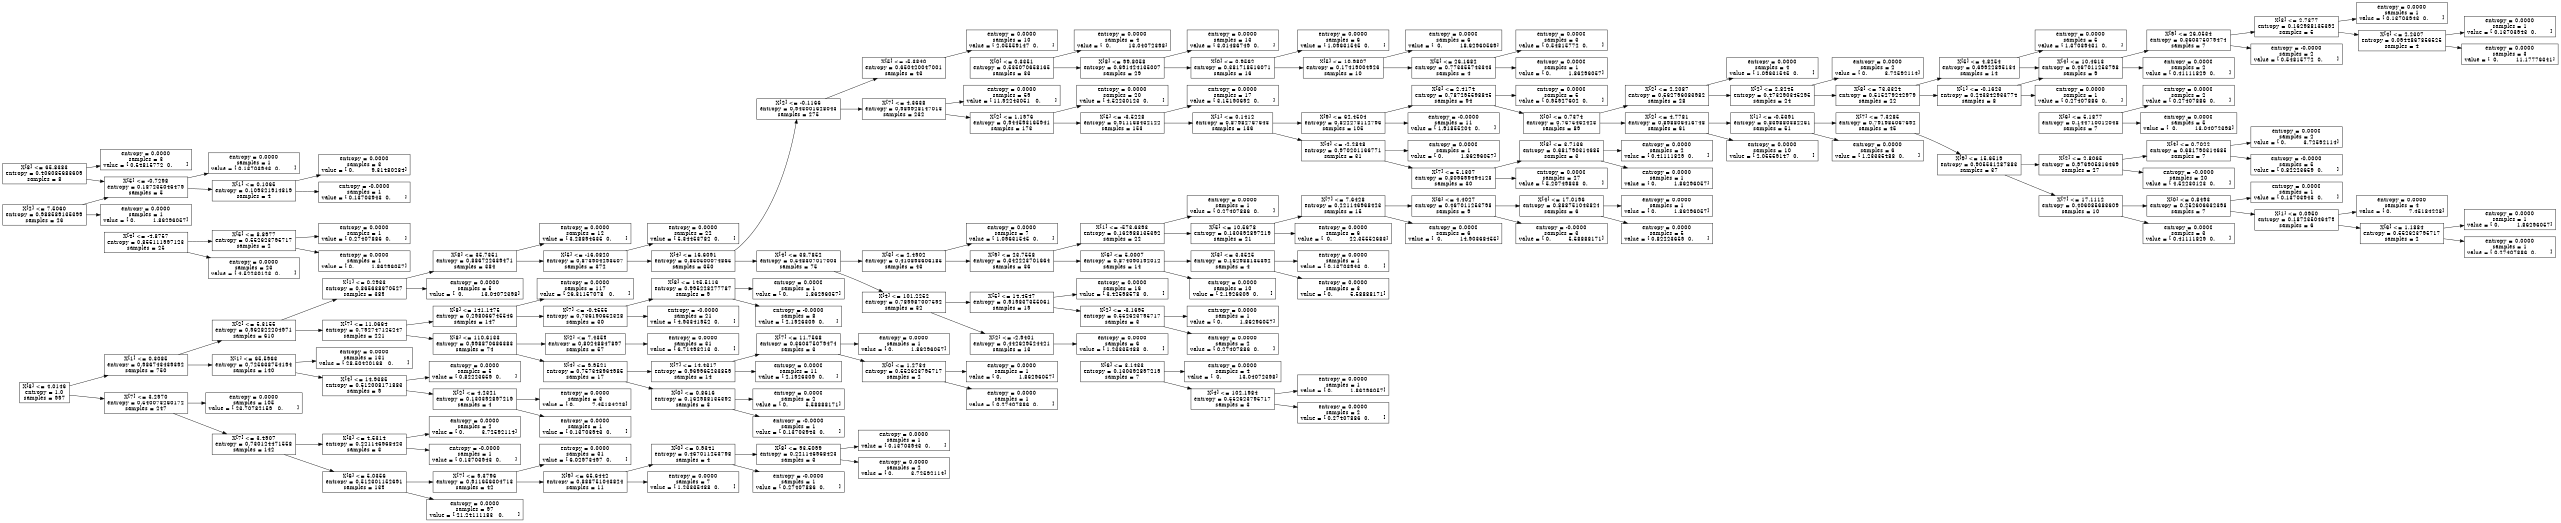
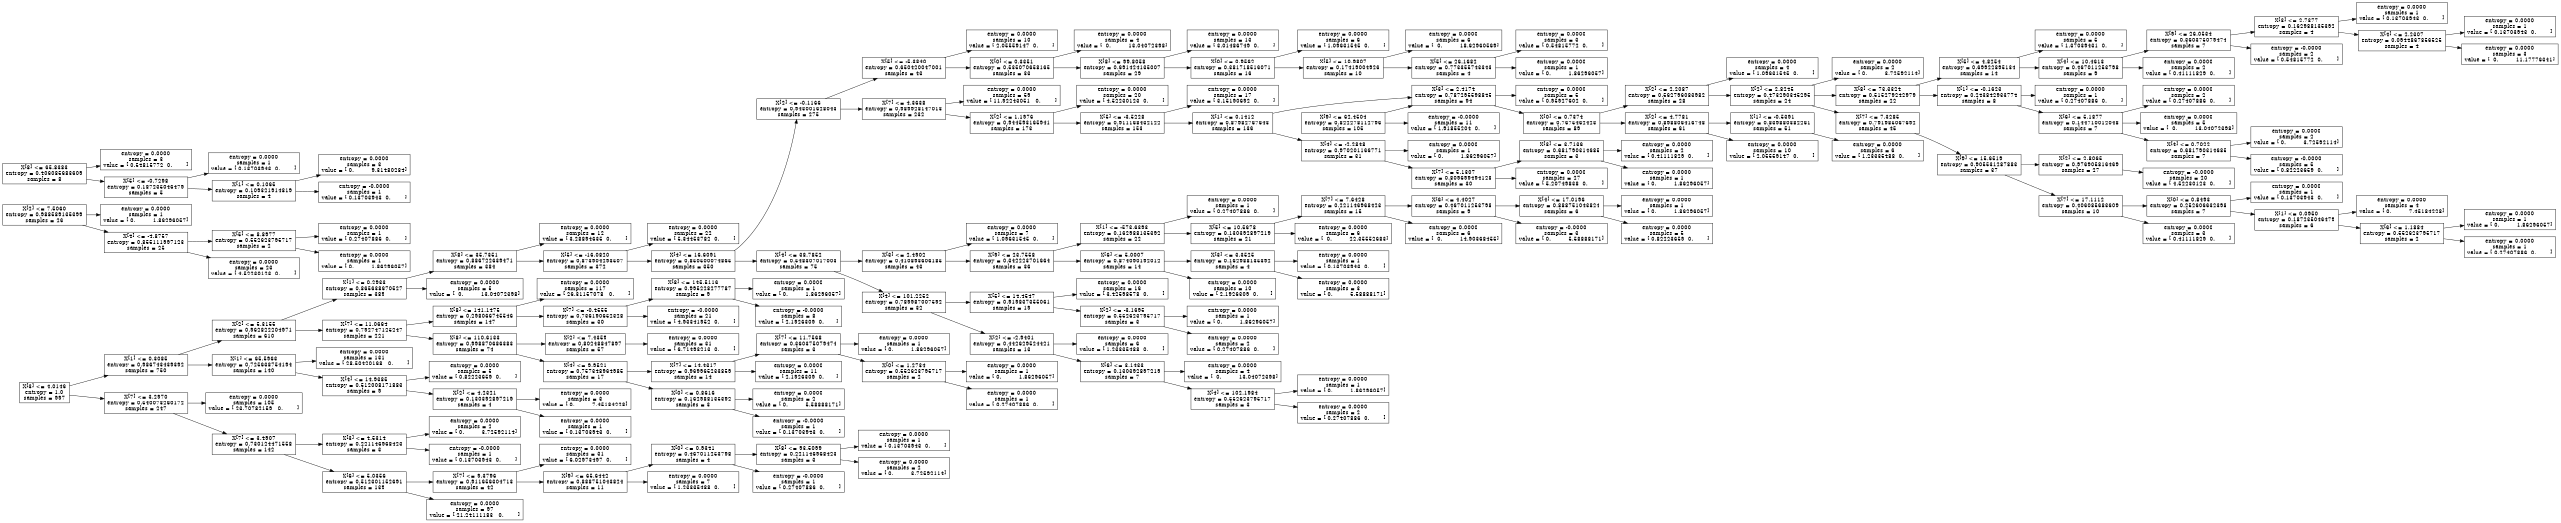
node "X[3] <= 2.7377 entropy = 0.162988135392 samples = 5": label "X[3] <= 2.7377 entropy = 0.162988135392 samples = 5" -> "X[3] <= 2.7377 entropy = 0.162988135392 samples = 4"
edge "X[5] <= -5.3840 entropy = 0.650420047001 samples = 43" -> "X[0] <= 0.3351 entropy = 0.535070658165 samples = 33": added
edge "X[1] <= -0.1623 entropy = 0.243842933774 samples = 8" -> "X[4] <= 10.4613 entropy = 0.467011253798 samples = 9": now "X[1] <= -0.1623 entropy = 0.243842933774 samples = 8" -> "X[6] <= 5.1877 entropy = 0.144710012048 samples = 7"
edge "X[1] <= 0.1412 entropy = 0.87982767643 samples = 136" -> "X[9] <= 62.4504 entropy = 0.822278112796 samples = 105": now "X[1] <= 0.1412 entropy = 0.87982767643 samples = 136" -> "X[3] <= 2.4174 entropy = 0.787295598845 samples = 94"
edge "X[1] <= -0.5391 entropy = 0.839880382261 samples = 51" -> "X[7] <= 7.3285 entropy = 0.791985067692 samples = 45": now "X[2] <= 2.8245 entropy = 0.473290345295 samples = 24" -> "X[7] <= 7.3285 entropy = 0.791985067692 samples = 45"
edge "X[2] <= 2.8065 entropy = 0.976905816469 samples = 27" -> "X[4] <= 0.7022 entropy = 0.681790314685 samples = 7": now "X[6] <= 5.1877 entropy = 0.144710012048 samples = 7" -> "X[4] <= 0.7022 entropy = 0.681790314685 samples = 7"
edge "X[2] <= 7.5060 entropy = 0.988589135399 samples = 26" -> "X[5] <= -0.7298 entropy = 0.187235046479 samples = 5": now "X[2] <= 7.5060 entropy = 0.988589135399 samples = 26" -> "X[4] <= -4.8757 entropy = 0.855111997123 samples = 25"
edge "X[2] <= -2.9401 entropy = 0.442629524421 samples = 13" -> "X[6] <= 3.1433 entropy = 0.130392897219 samples = 7": added
